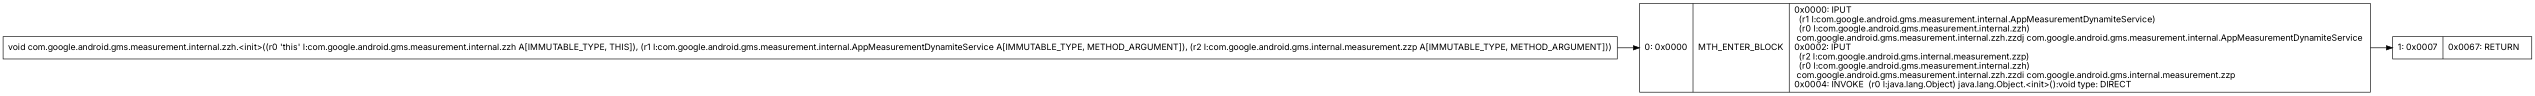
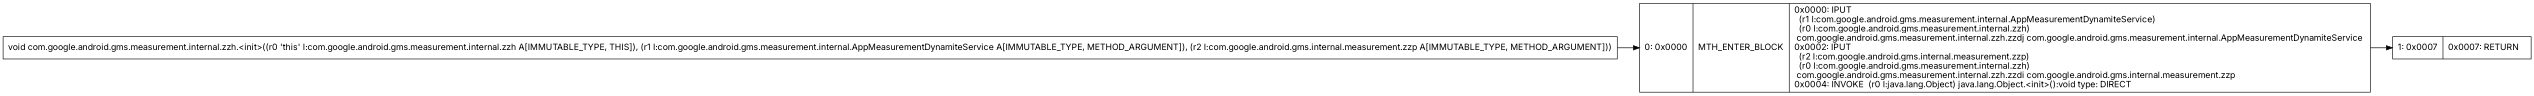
node "1: 0x0007": text "0x0067: RETURN" -> "0x0007: RETURN"
